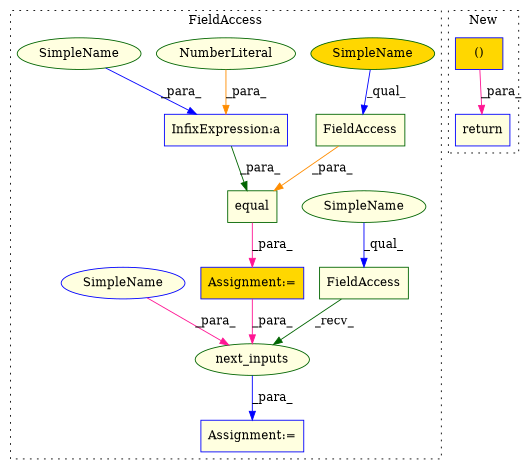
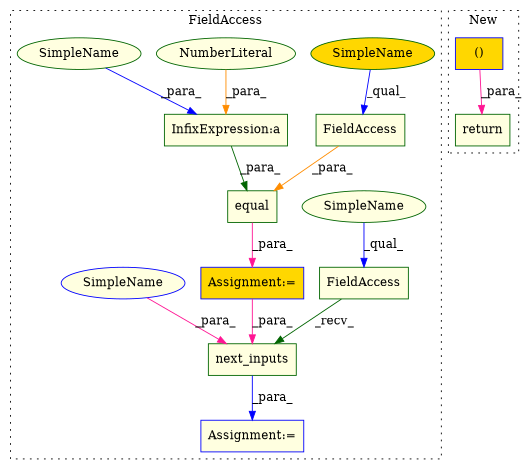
node "InfixExpression:a": color blue -> darkgreen
node "return": color blue -> darkgreen
node "next_inputs": shape ellipse -> box
